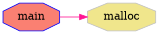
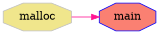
edge "main" -> "malloc": reversed
